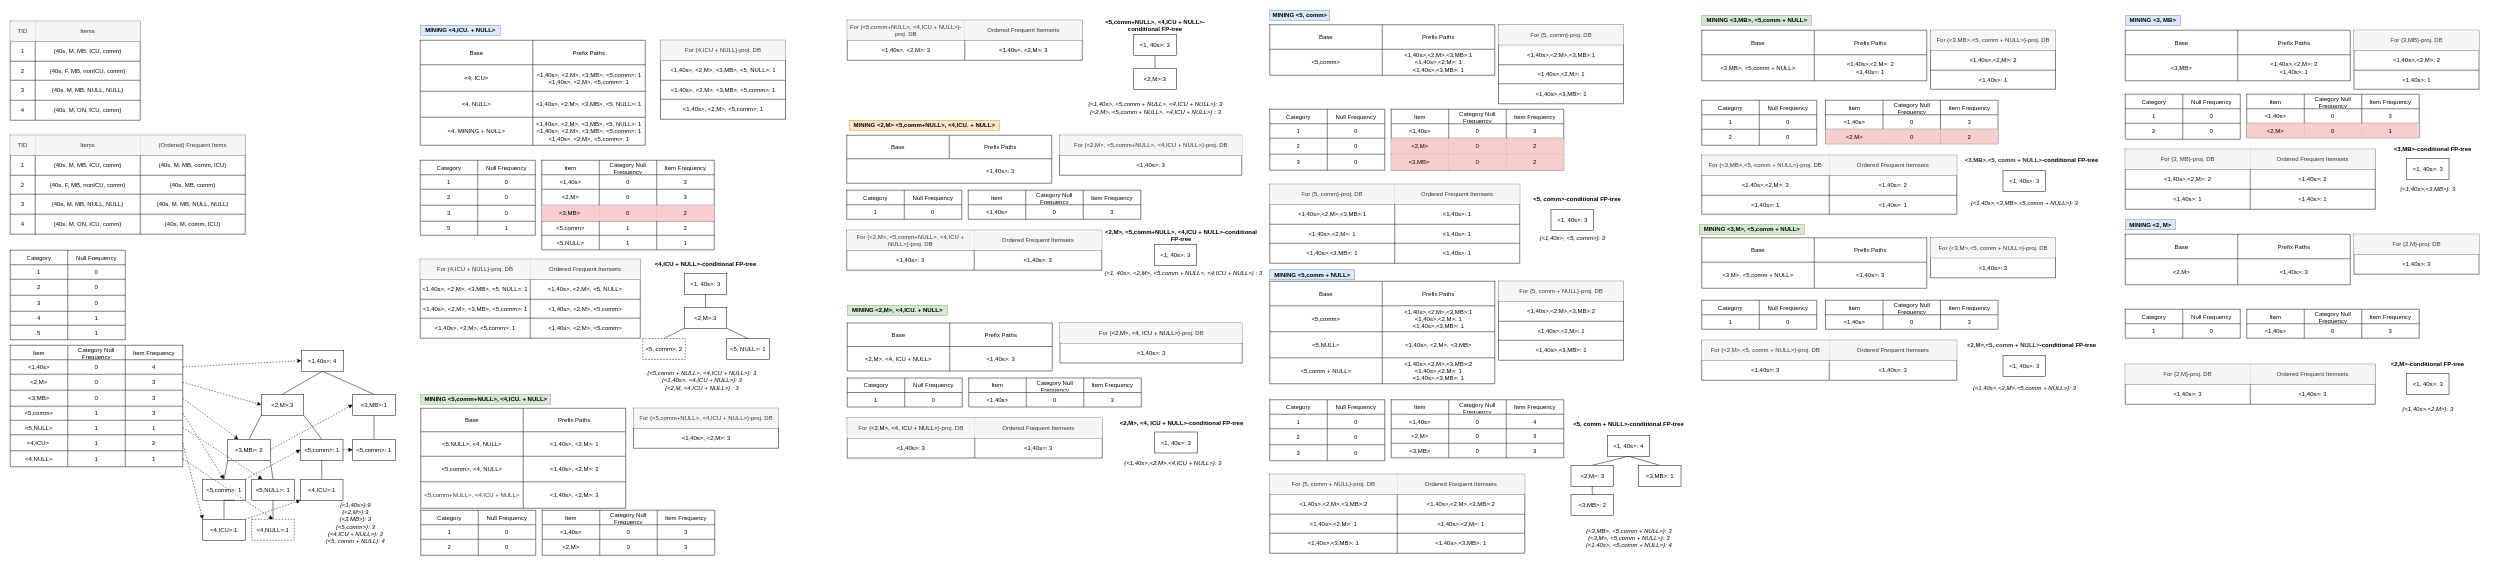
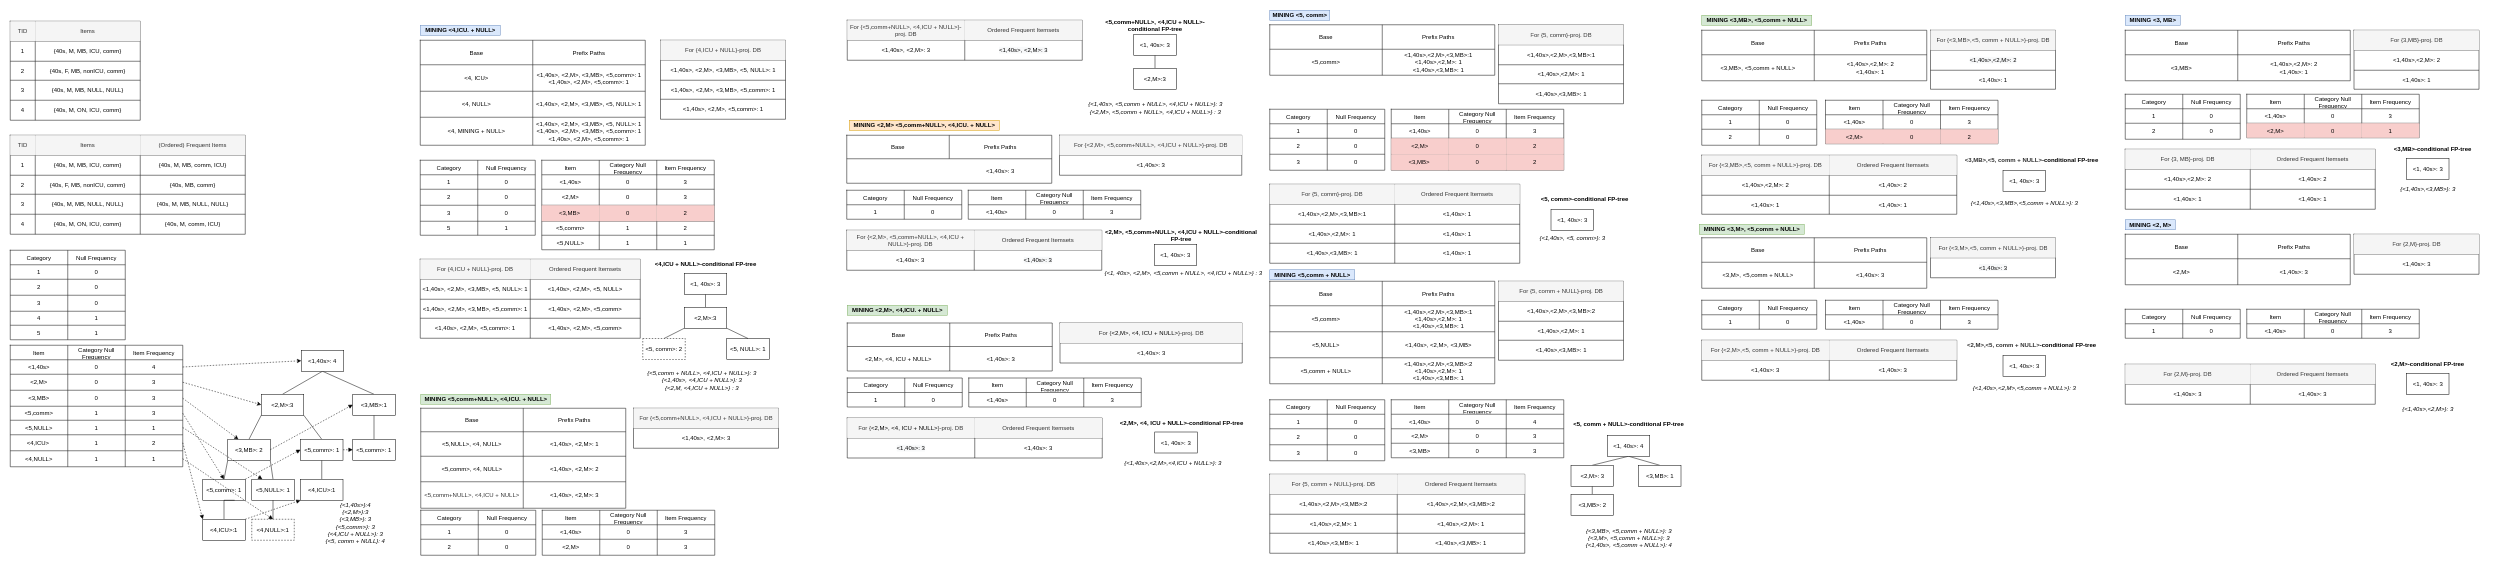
node "<5, comm>-conditional FP-tree": moved (1577, 199) -> (1585, 199)
node "{<1,40s>}:9 {<2,M>}:3 {<3,MB>}: 3 {<5,comm>}: 3 {<4,ICU + NULL>}: 3 {<5, comm + NULL}: 4": label "{<1,40s>}:9 {<2,M>}:3 {<3,MB>}: 3 {<5,comm>}: 3 {<4,ICU + NULL>}: 3 {<5, comm + NULL}: 4" -> "{<1,40s>}:4 {<2,M>}:3 {<3,MB>}: 3 {<5,comm>}: 3 {<4,ICU + NULL>}: 3 {<5, comm + NULL}: 4"
